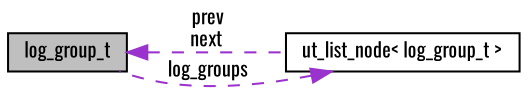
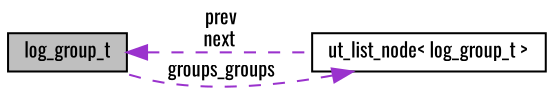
edge "log_group_t" -> "ut_list_node< log_group_t >": label " log_groups" -> " groups_groups"
